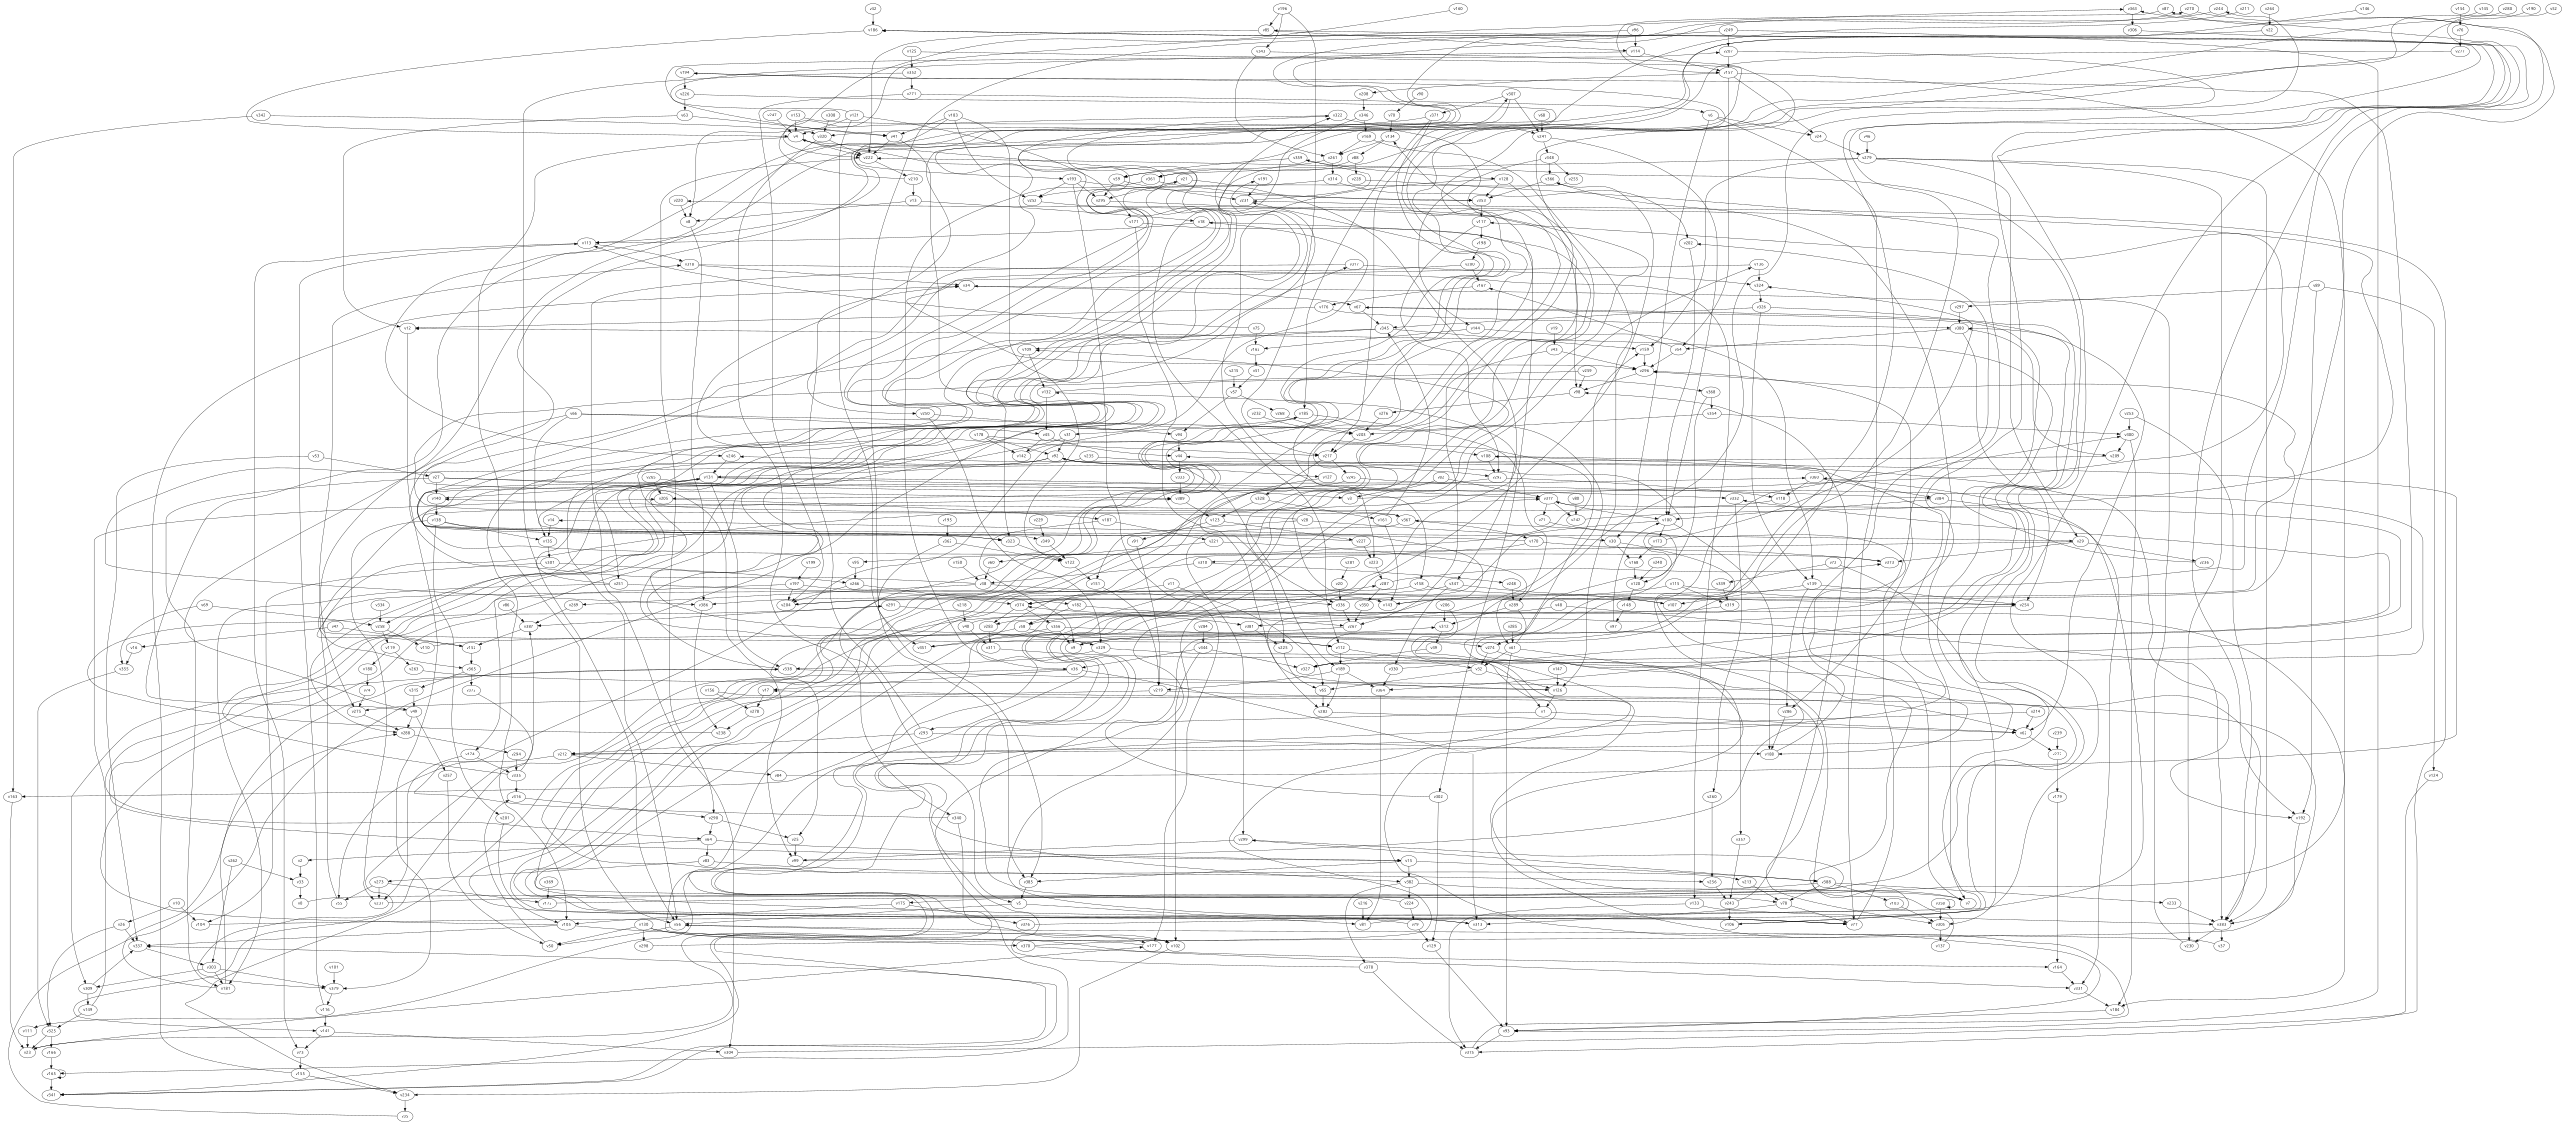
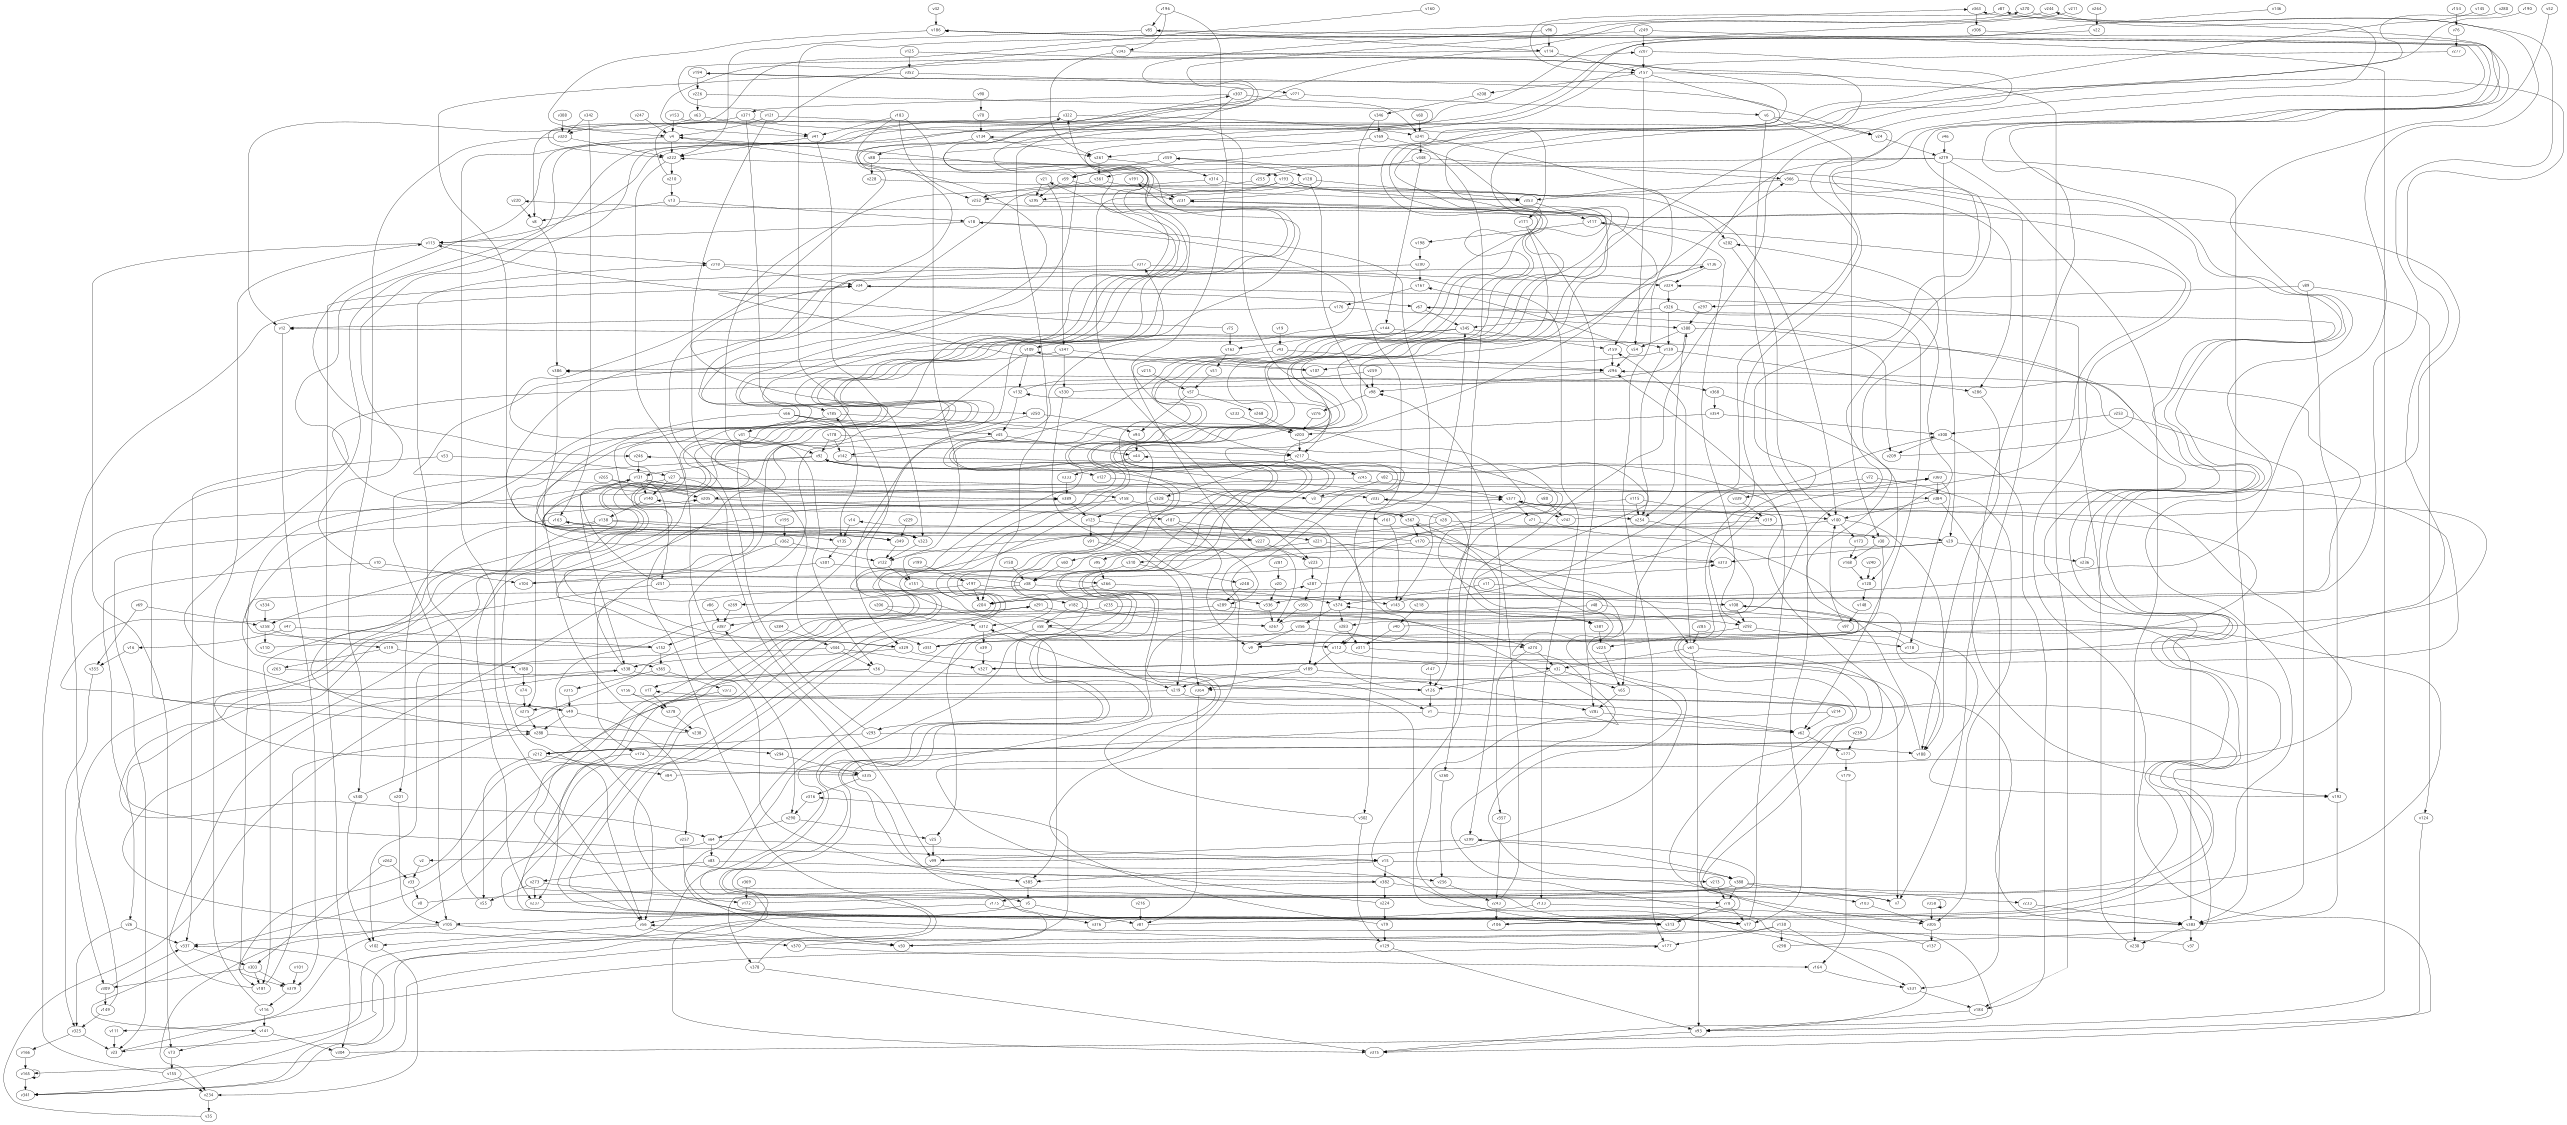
edge "v163" -> "v349": added
